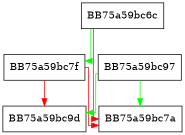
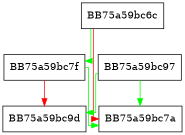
edge "BB75a59bc7f" -> "BB75a59bc7a": color red -> green
